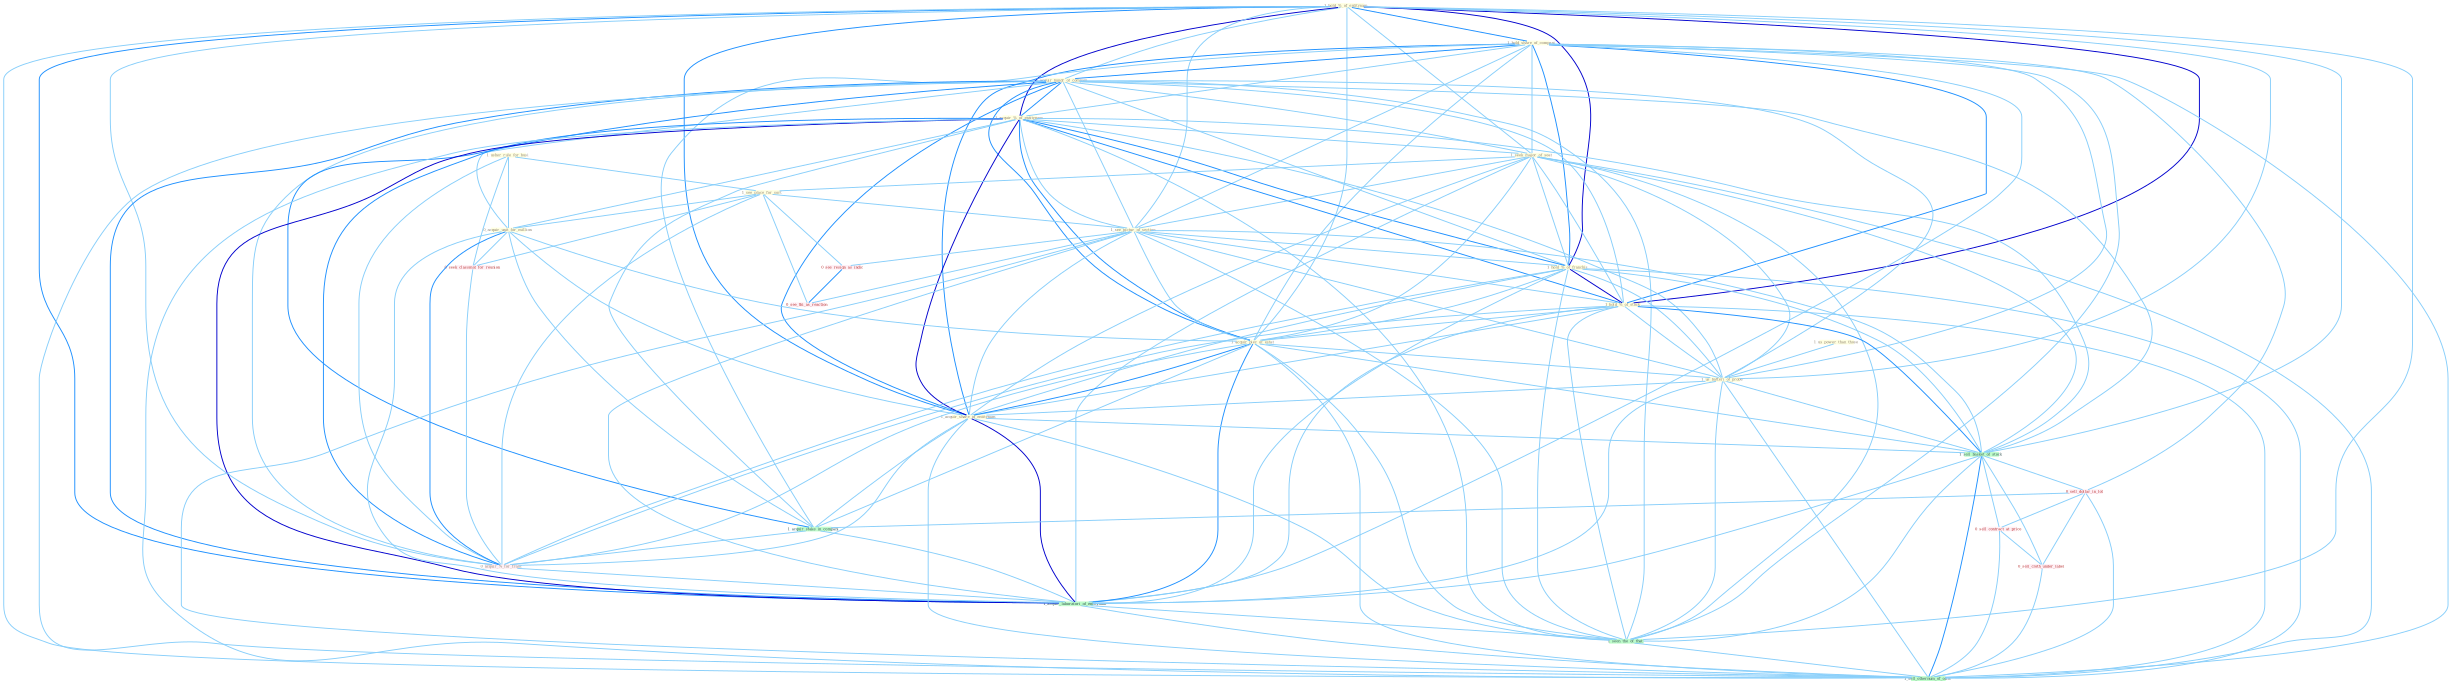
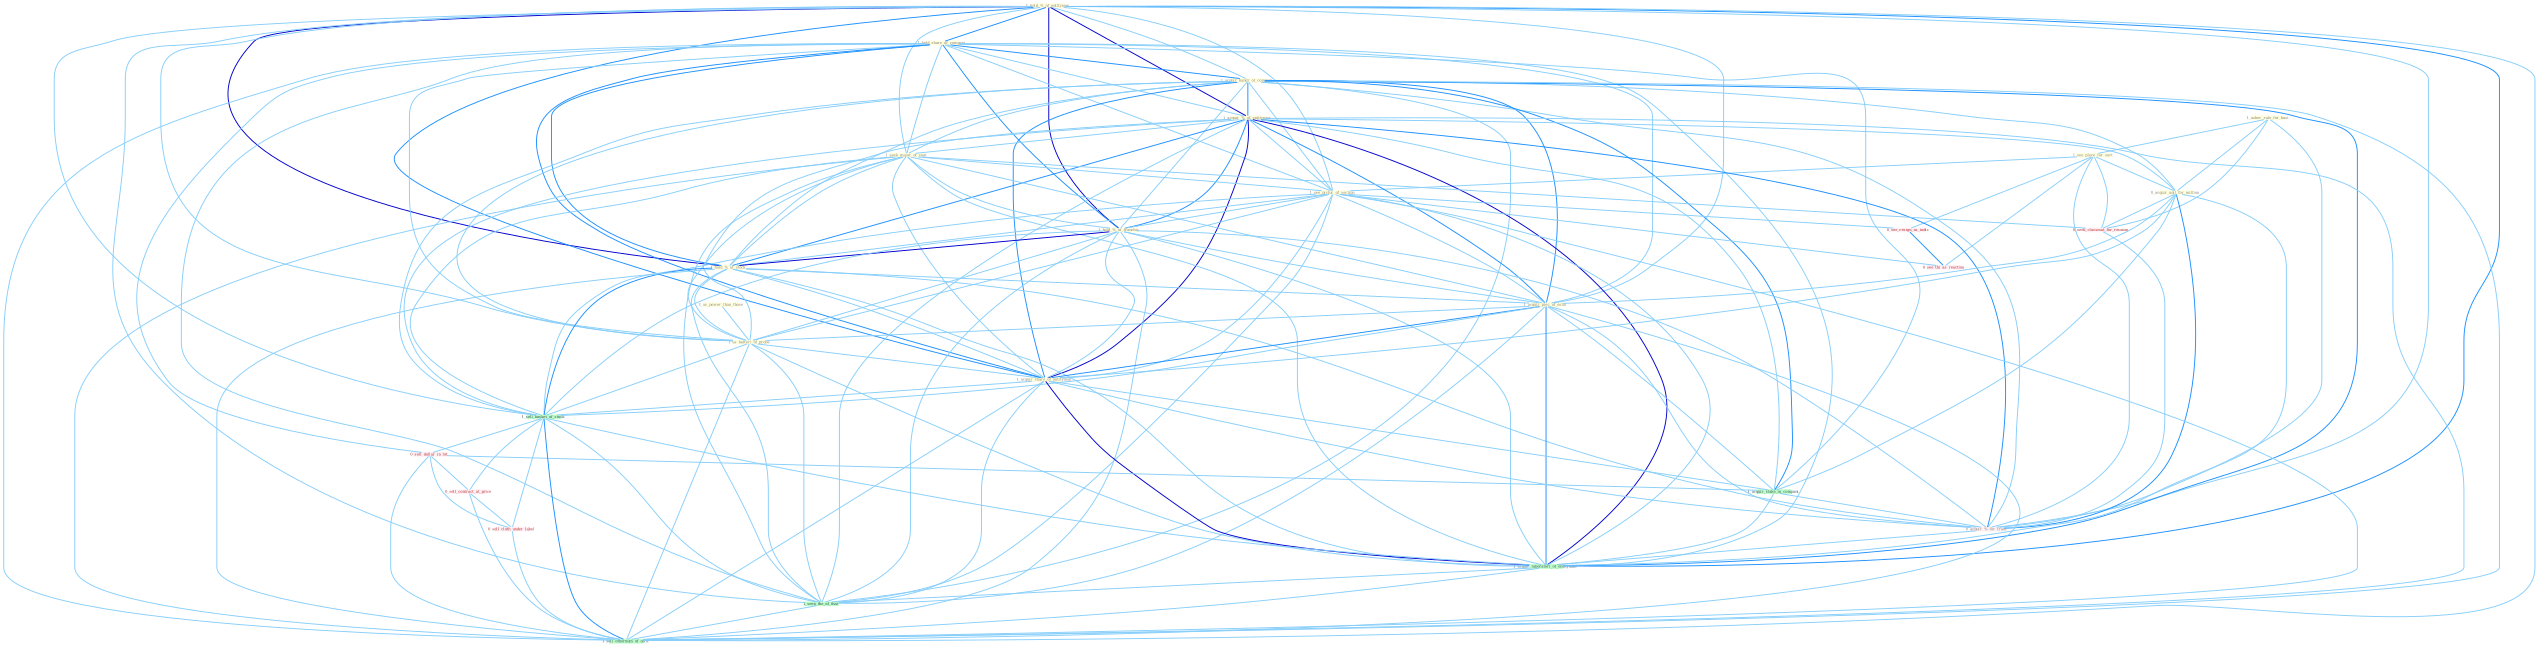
edge "1_seek_major_of_seat" -- "1_see_place_for_sort": now "1_seek_major_of_seat" -- "0_seek_classmat_for_reunion"
